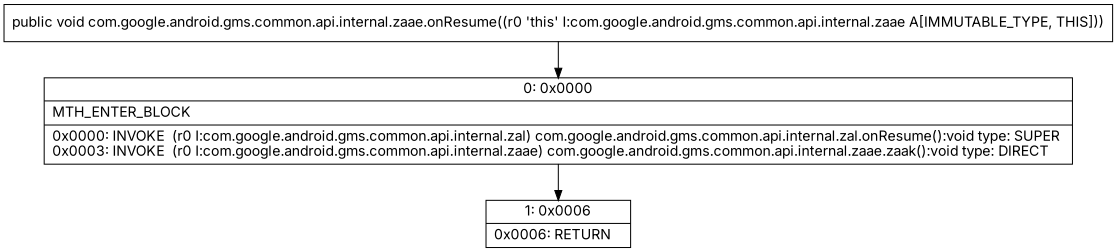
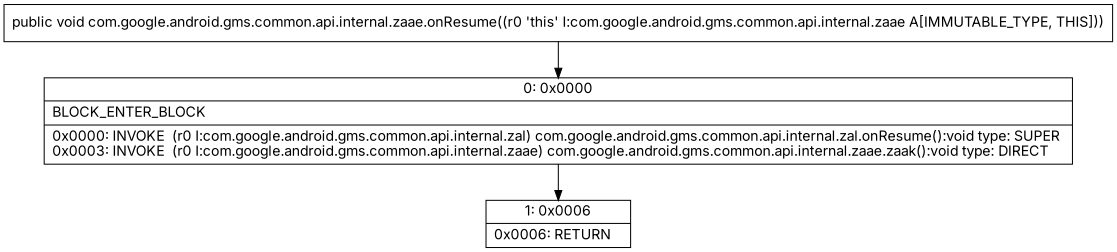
node "0: 0x0000": text "MTH_ENTER_BLOCK" -> "BLOCK_ENTER_BLOCK"
